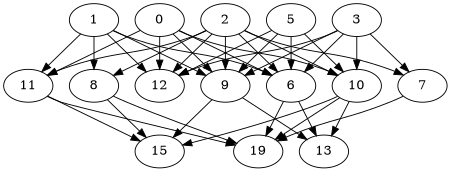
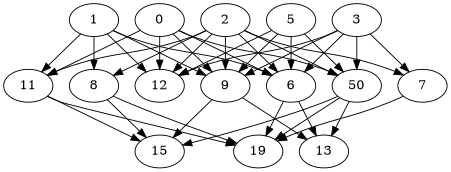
node "10": label "10" -> "50"
